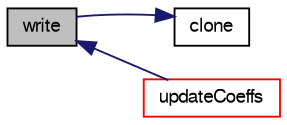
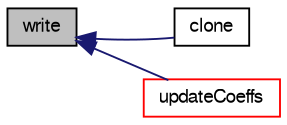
edge "write" -> "clone": reversed
